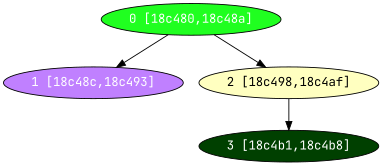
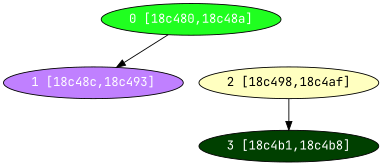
edge "0 [18c480,18c48a]" -> "2 [18c498,18c4af]": removed
